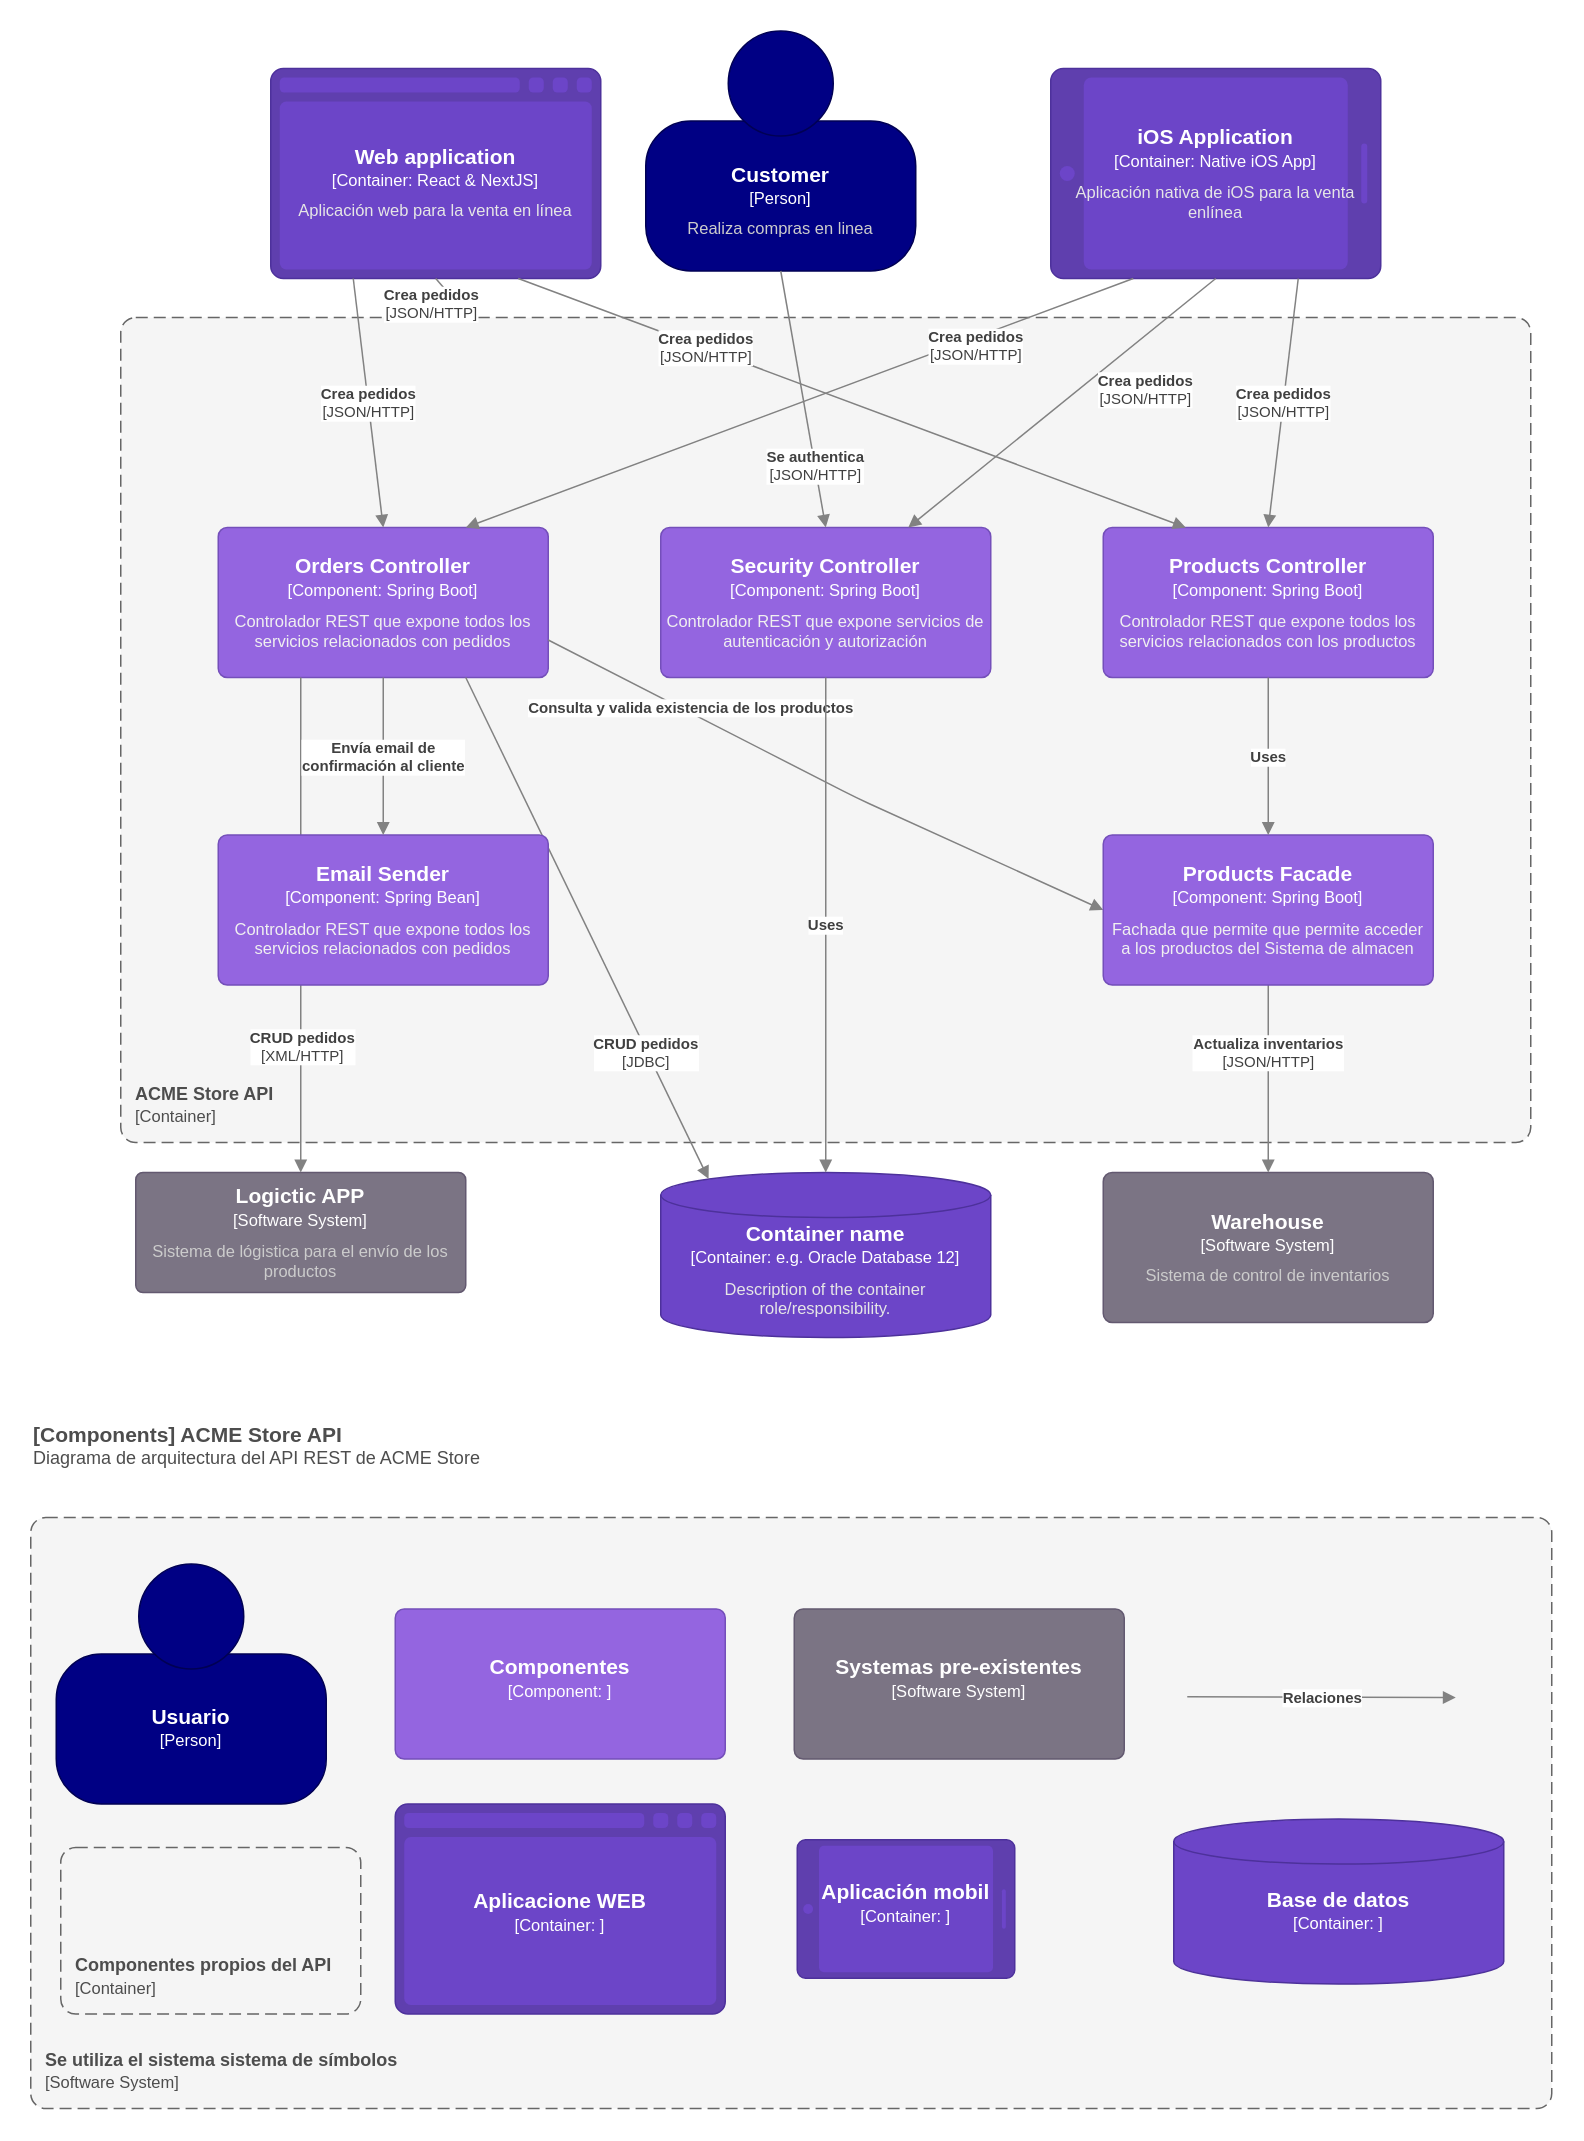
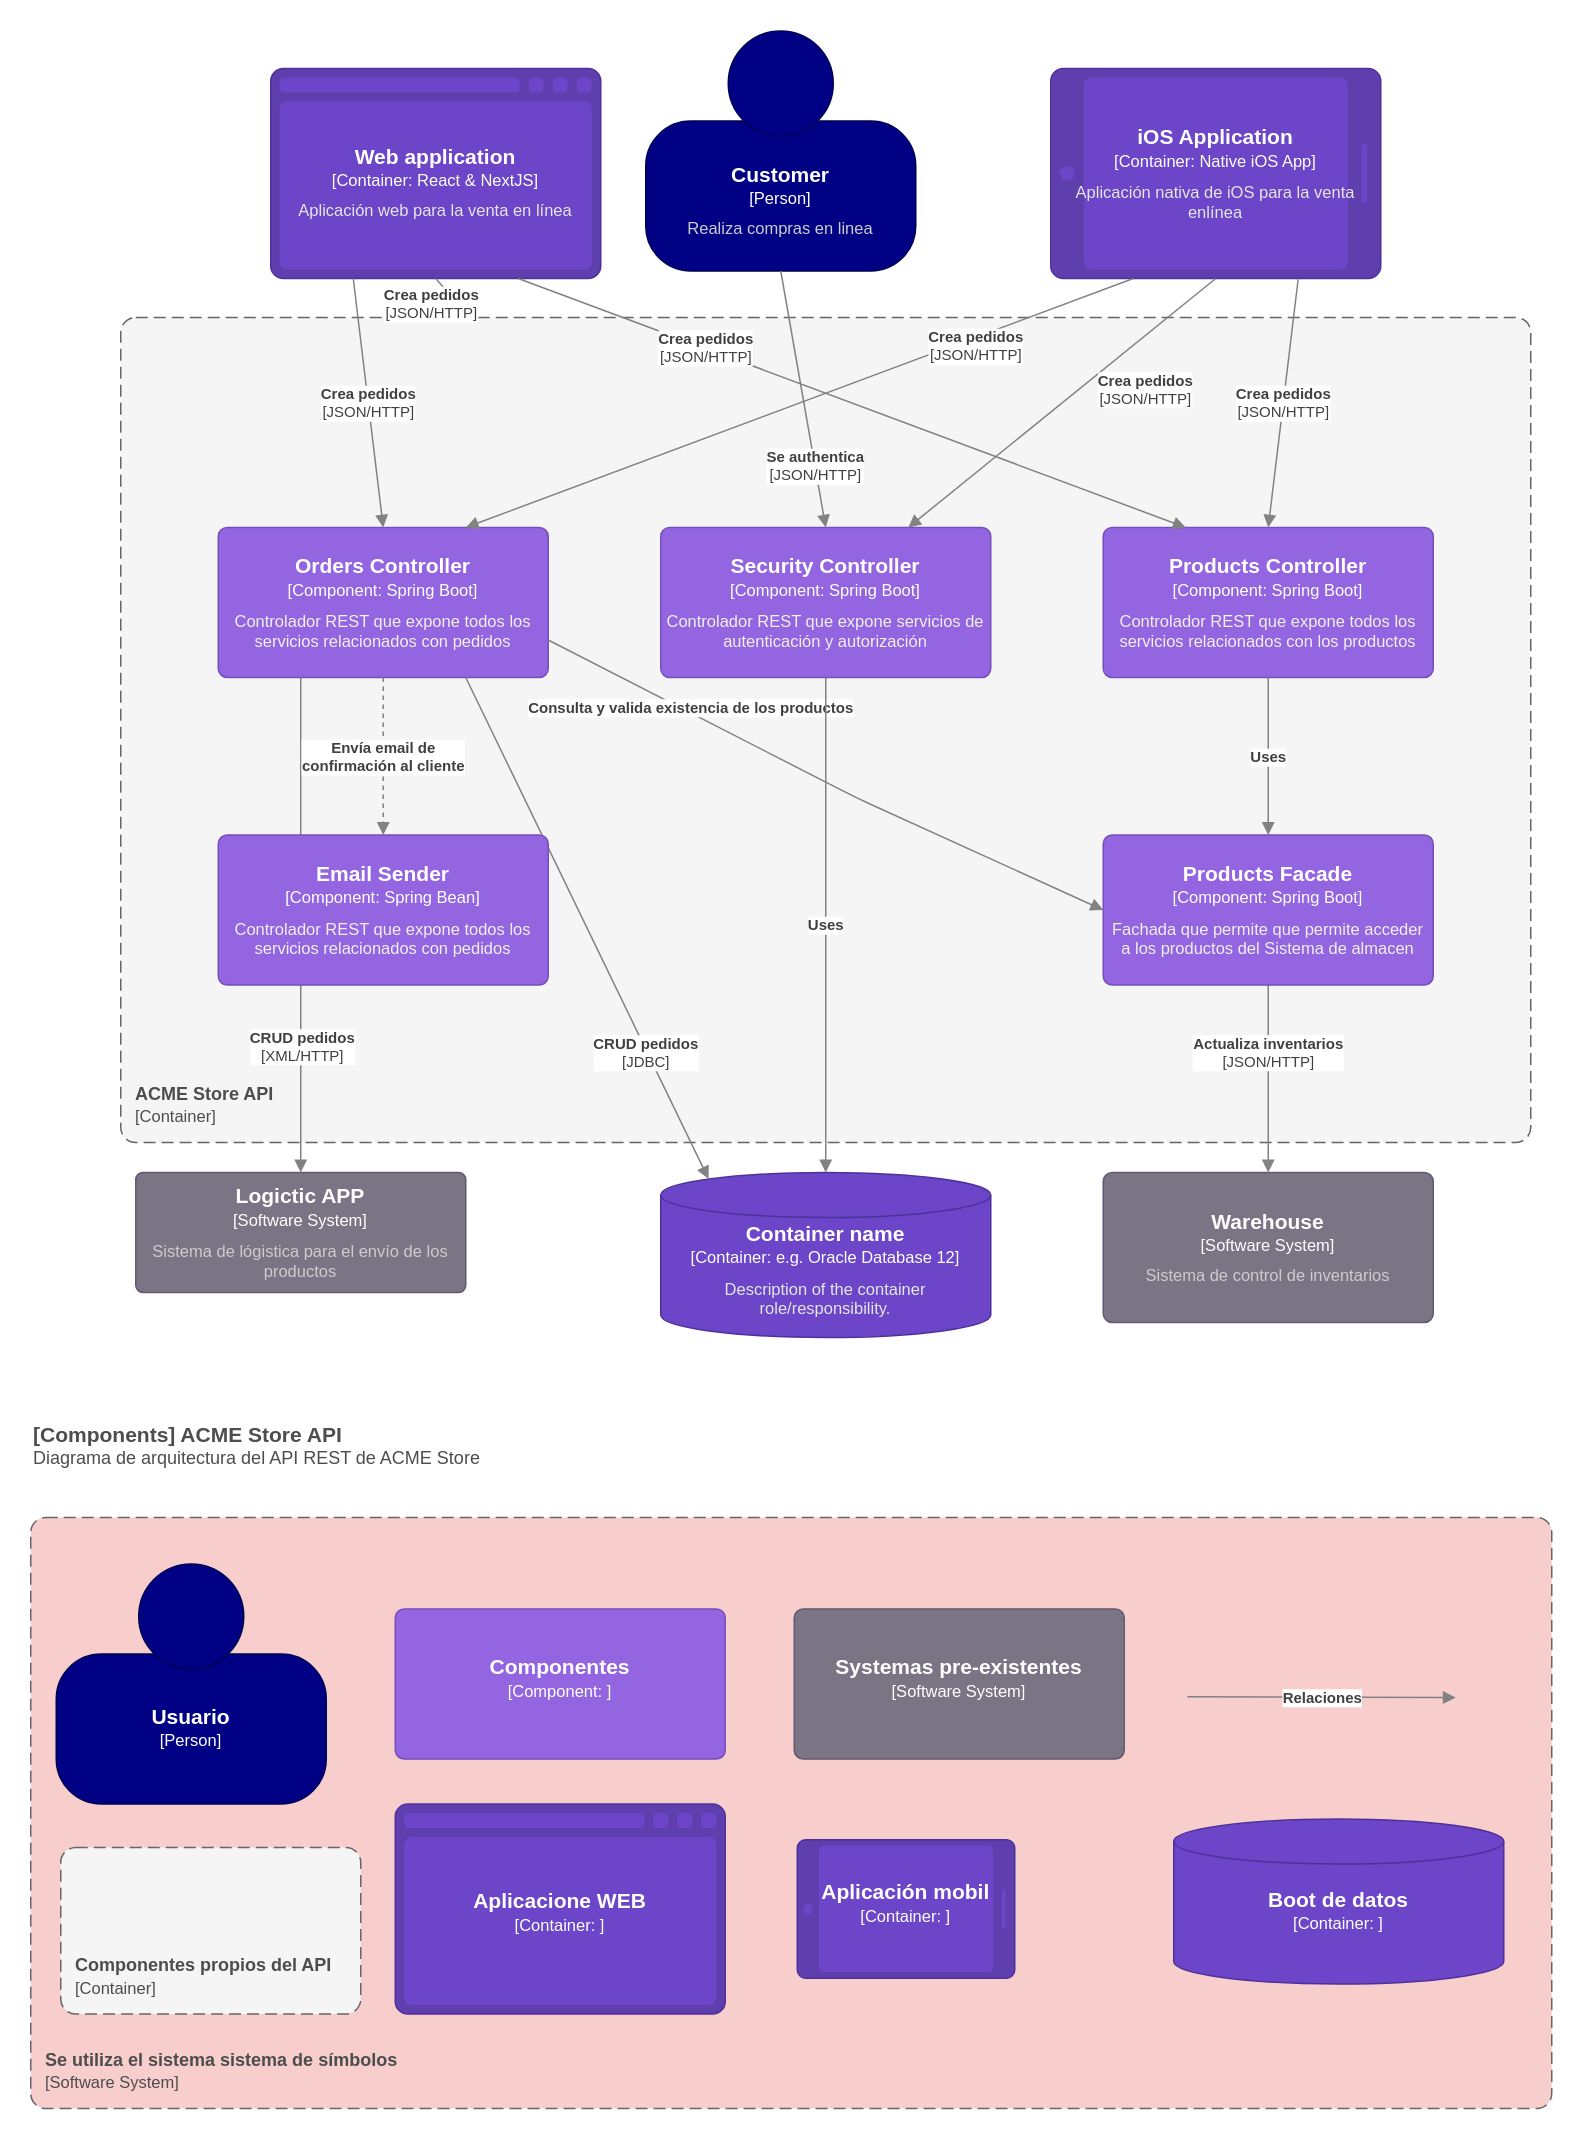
edge "Orders Controller [Component: Spring Boot] Controlador REST que expone todos los servicios relacionados con pedidos" -> "Email Sender [Component: Spring Bean] Controlador REST que expone todos los servicios relacionados con pedidos": style solid -> dashed
node "Se utiliza el sistema sistema de símbolos [Software System]": fillcolor #f5f5f5 -> #f8cecc
node "Base de datos [Container: ]": label "Base de datos [Container: ]" -> "Boot de datos [Container: ]"
